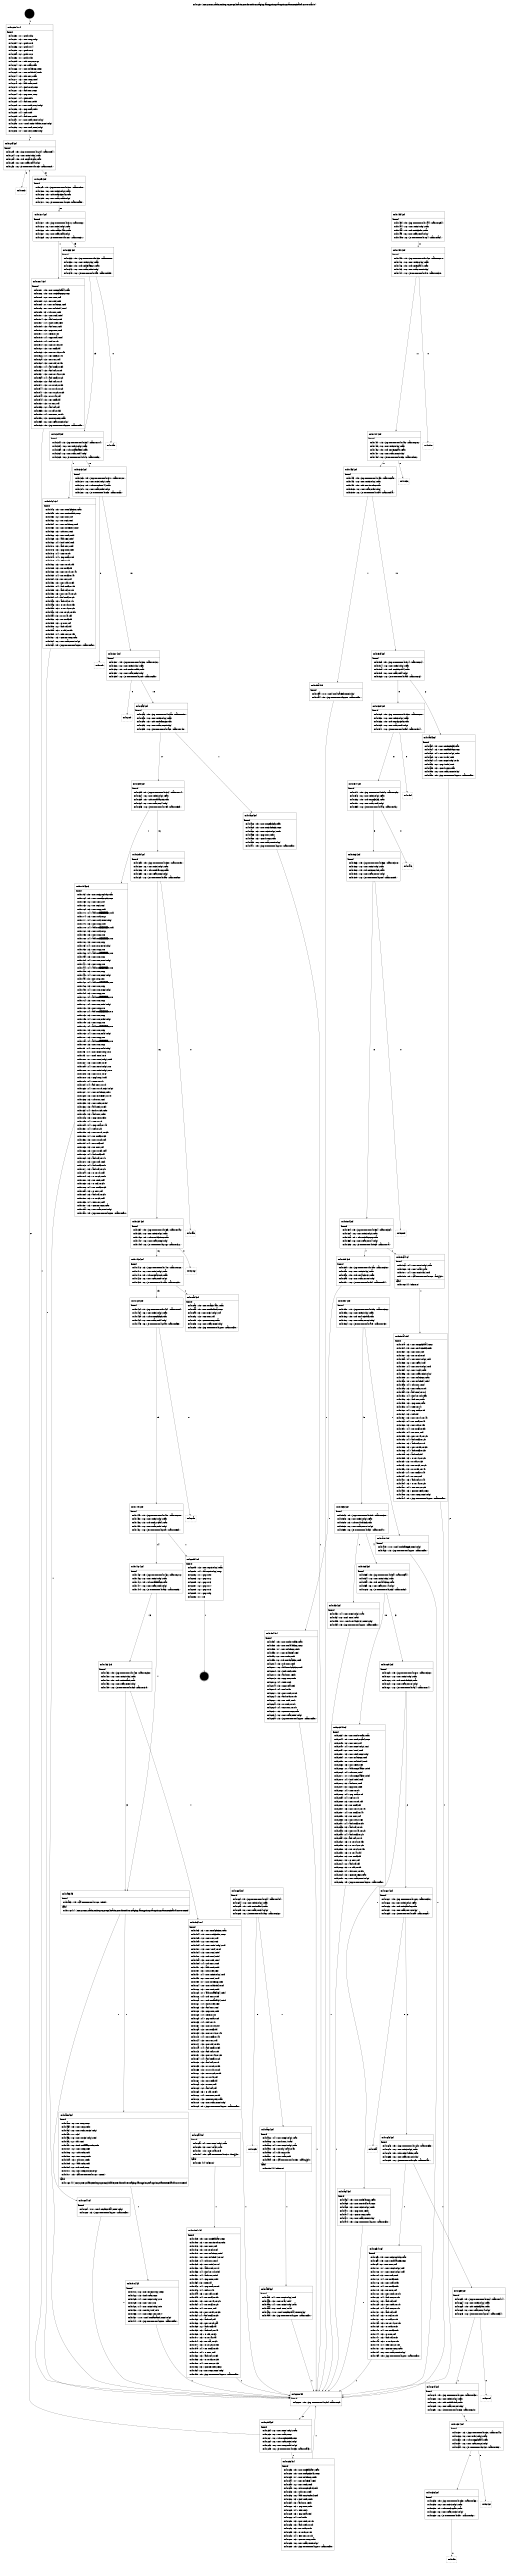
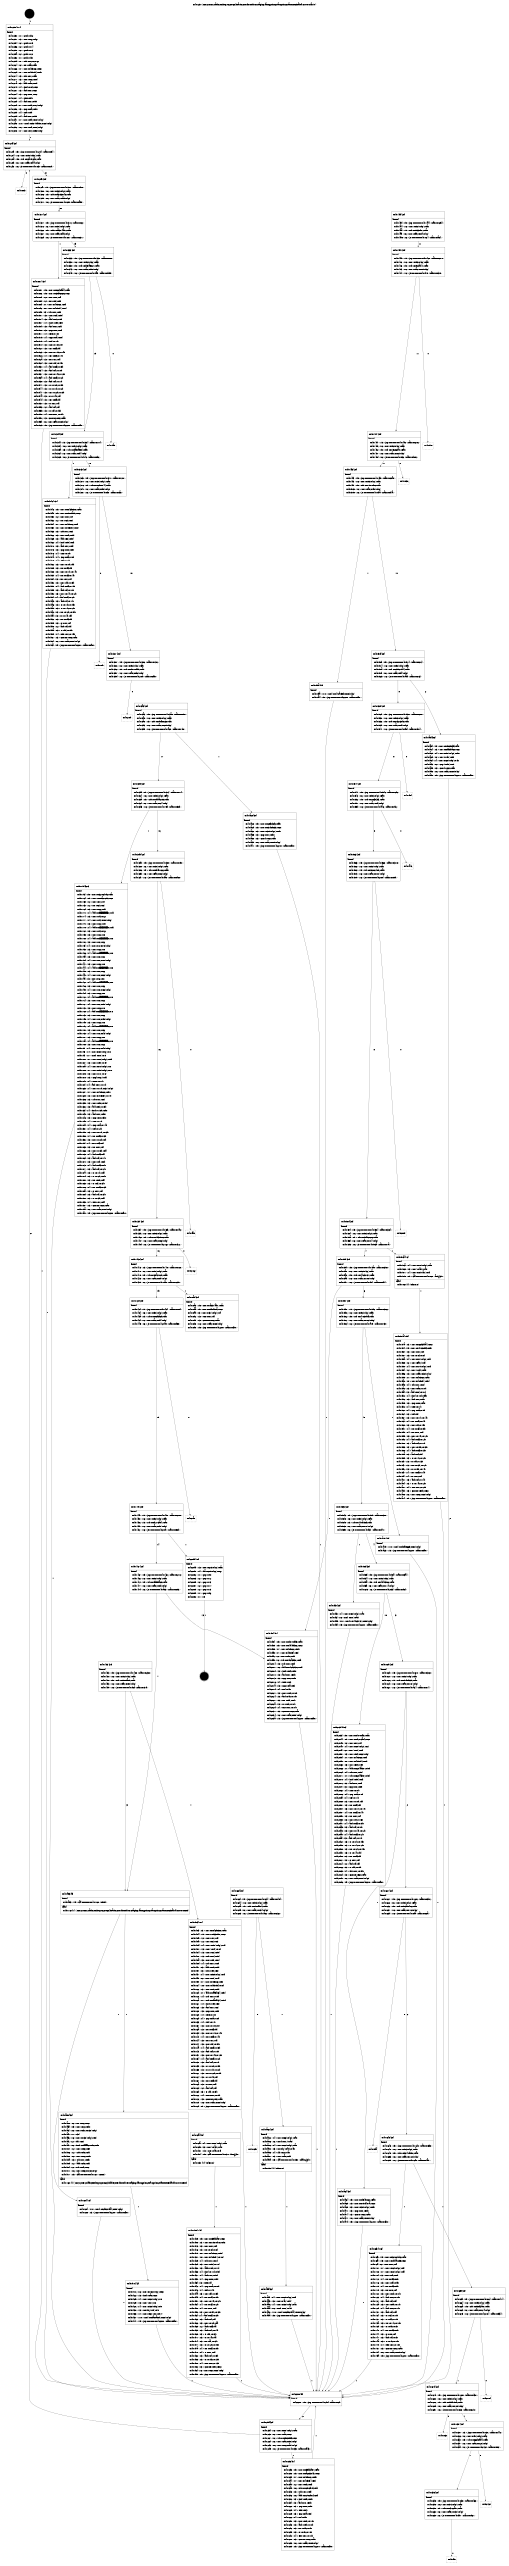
edge "0x401387 [28]" -> "0x4013a3 [28]": removed, label "18"
edge "0x40159b [28]" -> "0x4015b7 [28]": added, label "6"
edge "0x401467 [28]" -> "0x401483 [28]": now "0x401467 [28]" -> "0x401fe4 [91]"
node "0x4018c3": added
